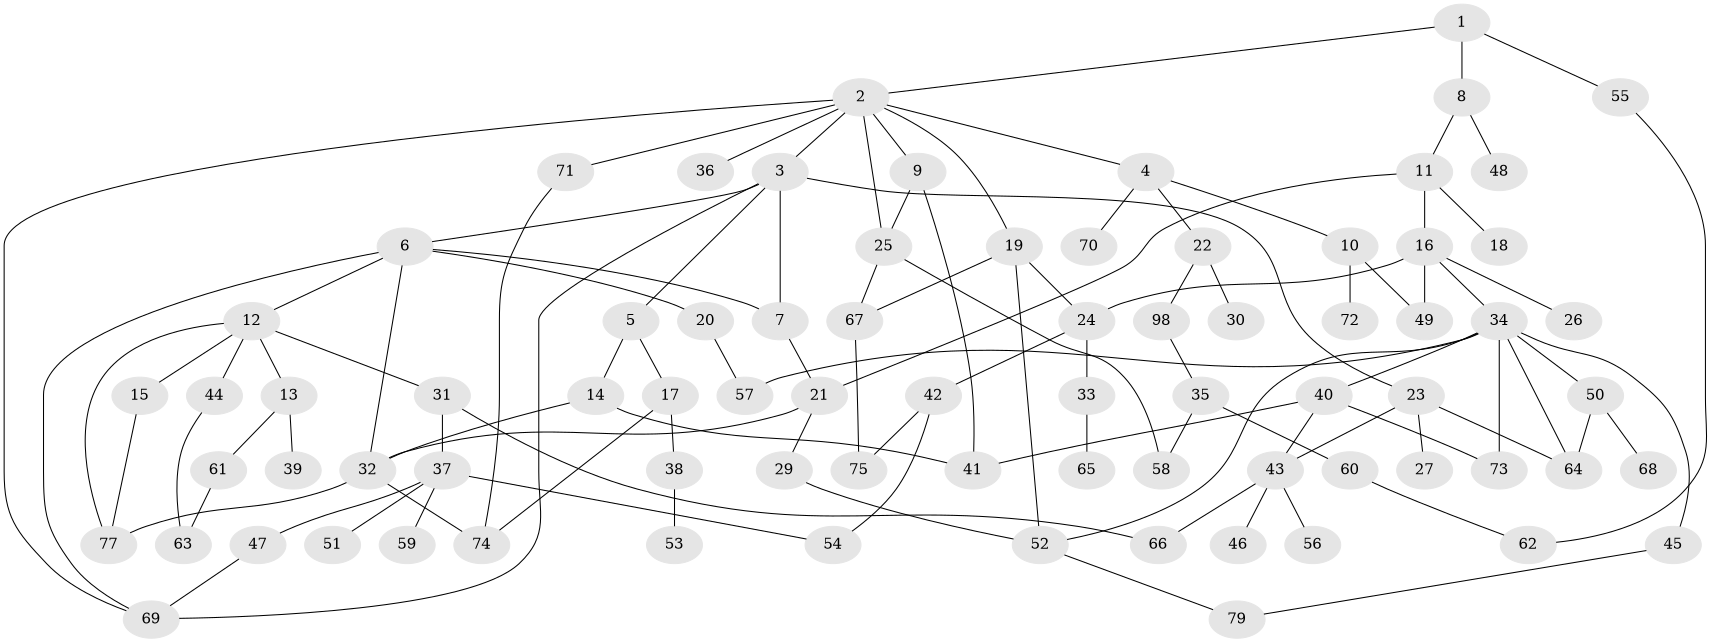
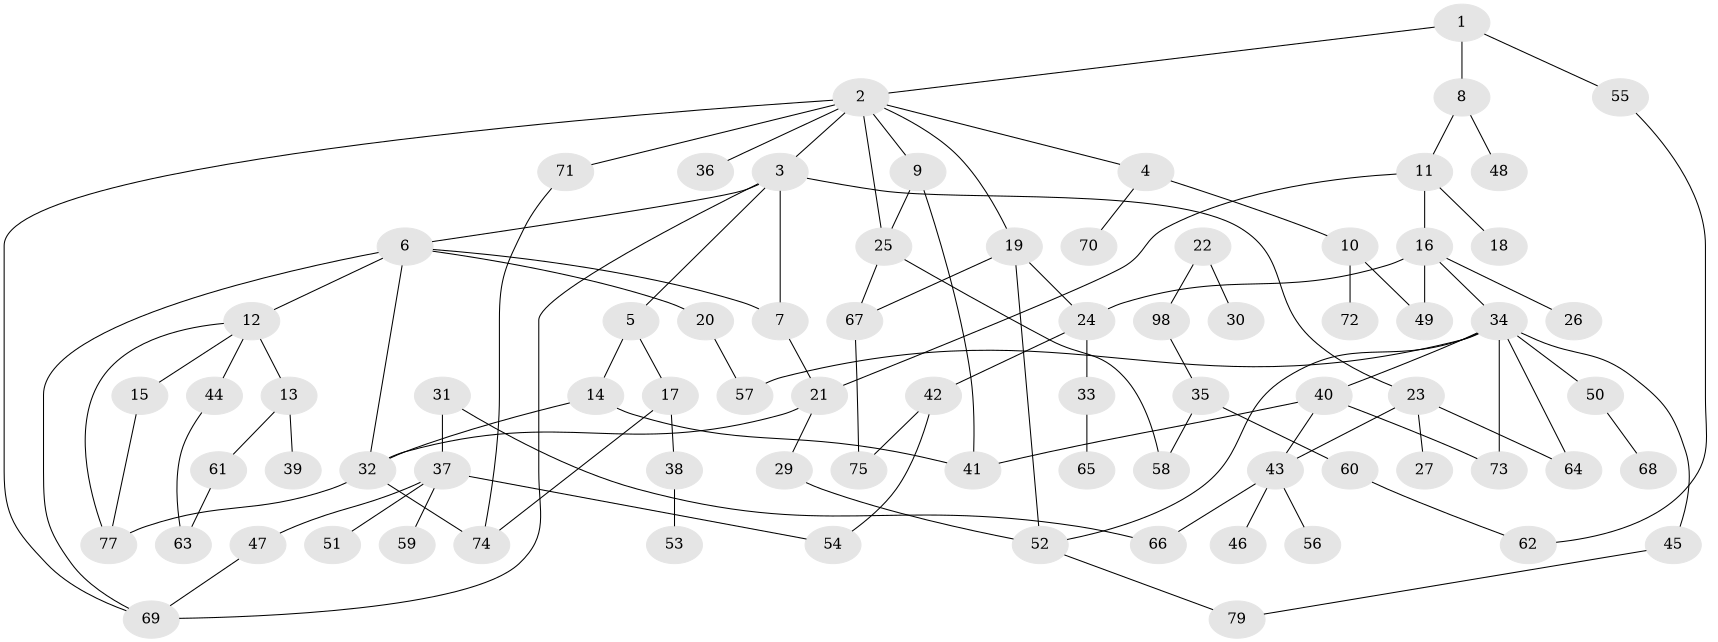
edge "4" -- "22": removed
edge "12" -- "31": removed
edge "50" -- "64": removed
